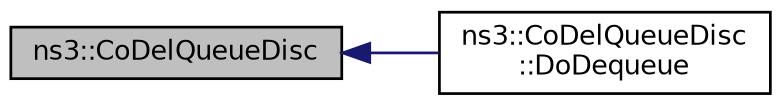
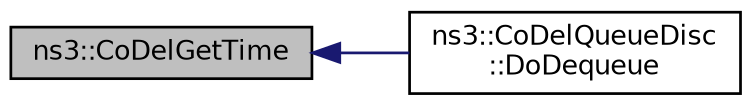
node "ns3::CoDelQueueDisc": label "ns3::CoDelQueueDisc" -> "ns3::CoDelGetTime"
